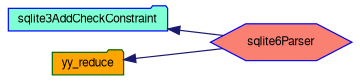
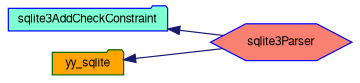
node "sqlite6Parser": label "sqlite6Parser" -> "sqlite3Parser"
node "yy_reduce": label "yy_reduce" -> "yy_sqlite"
